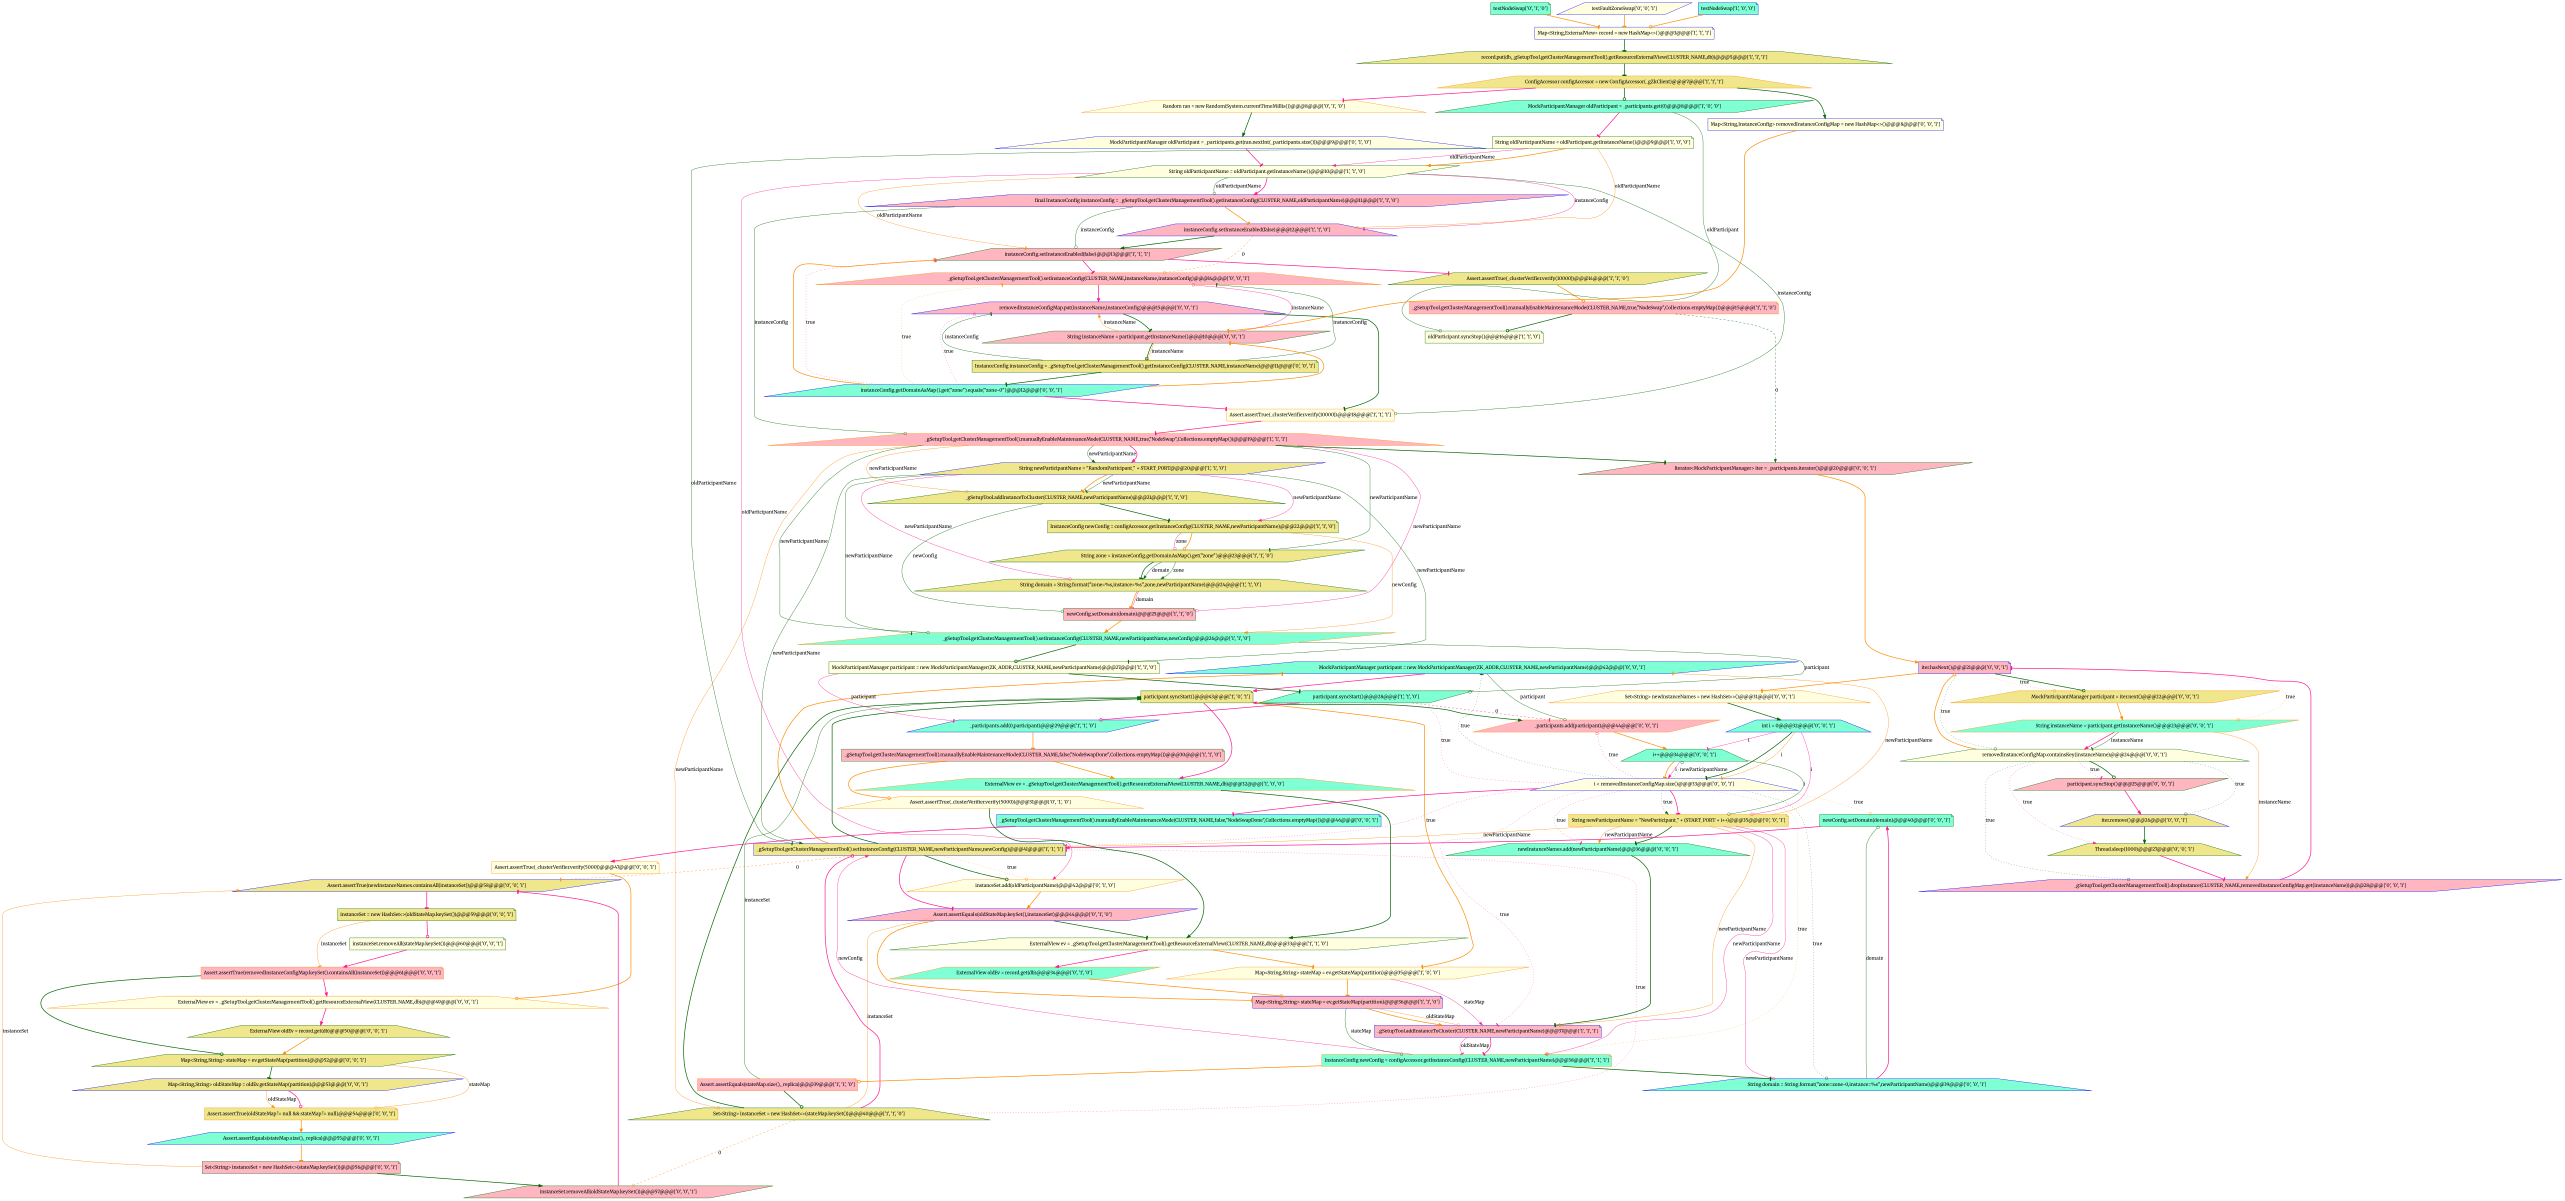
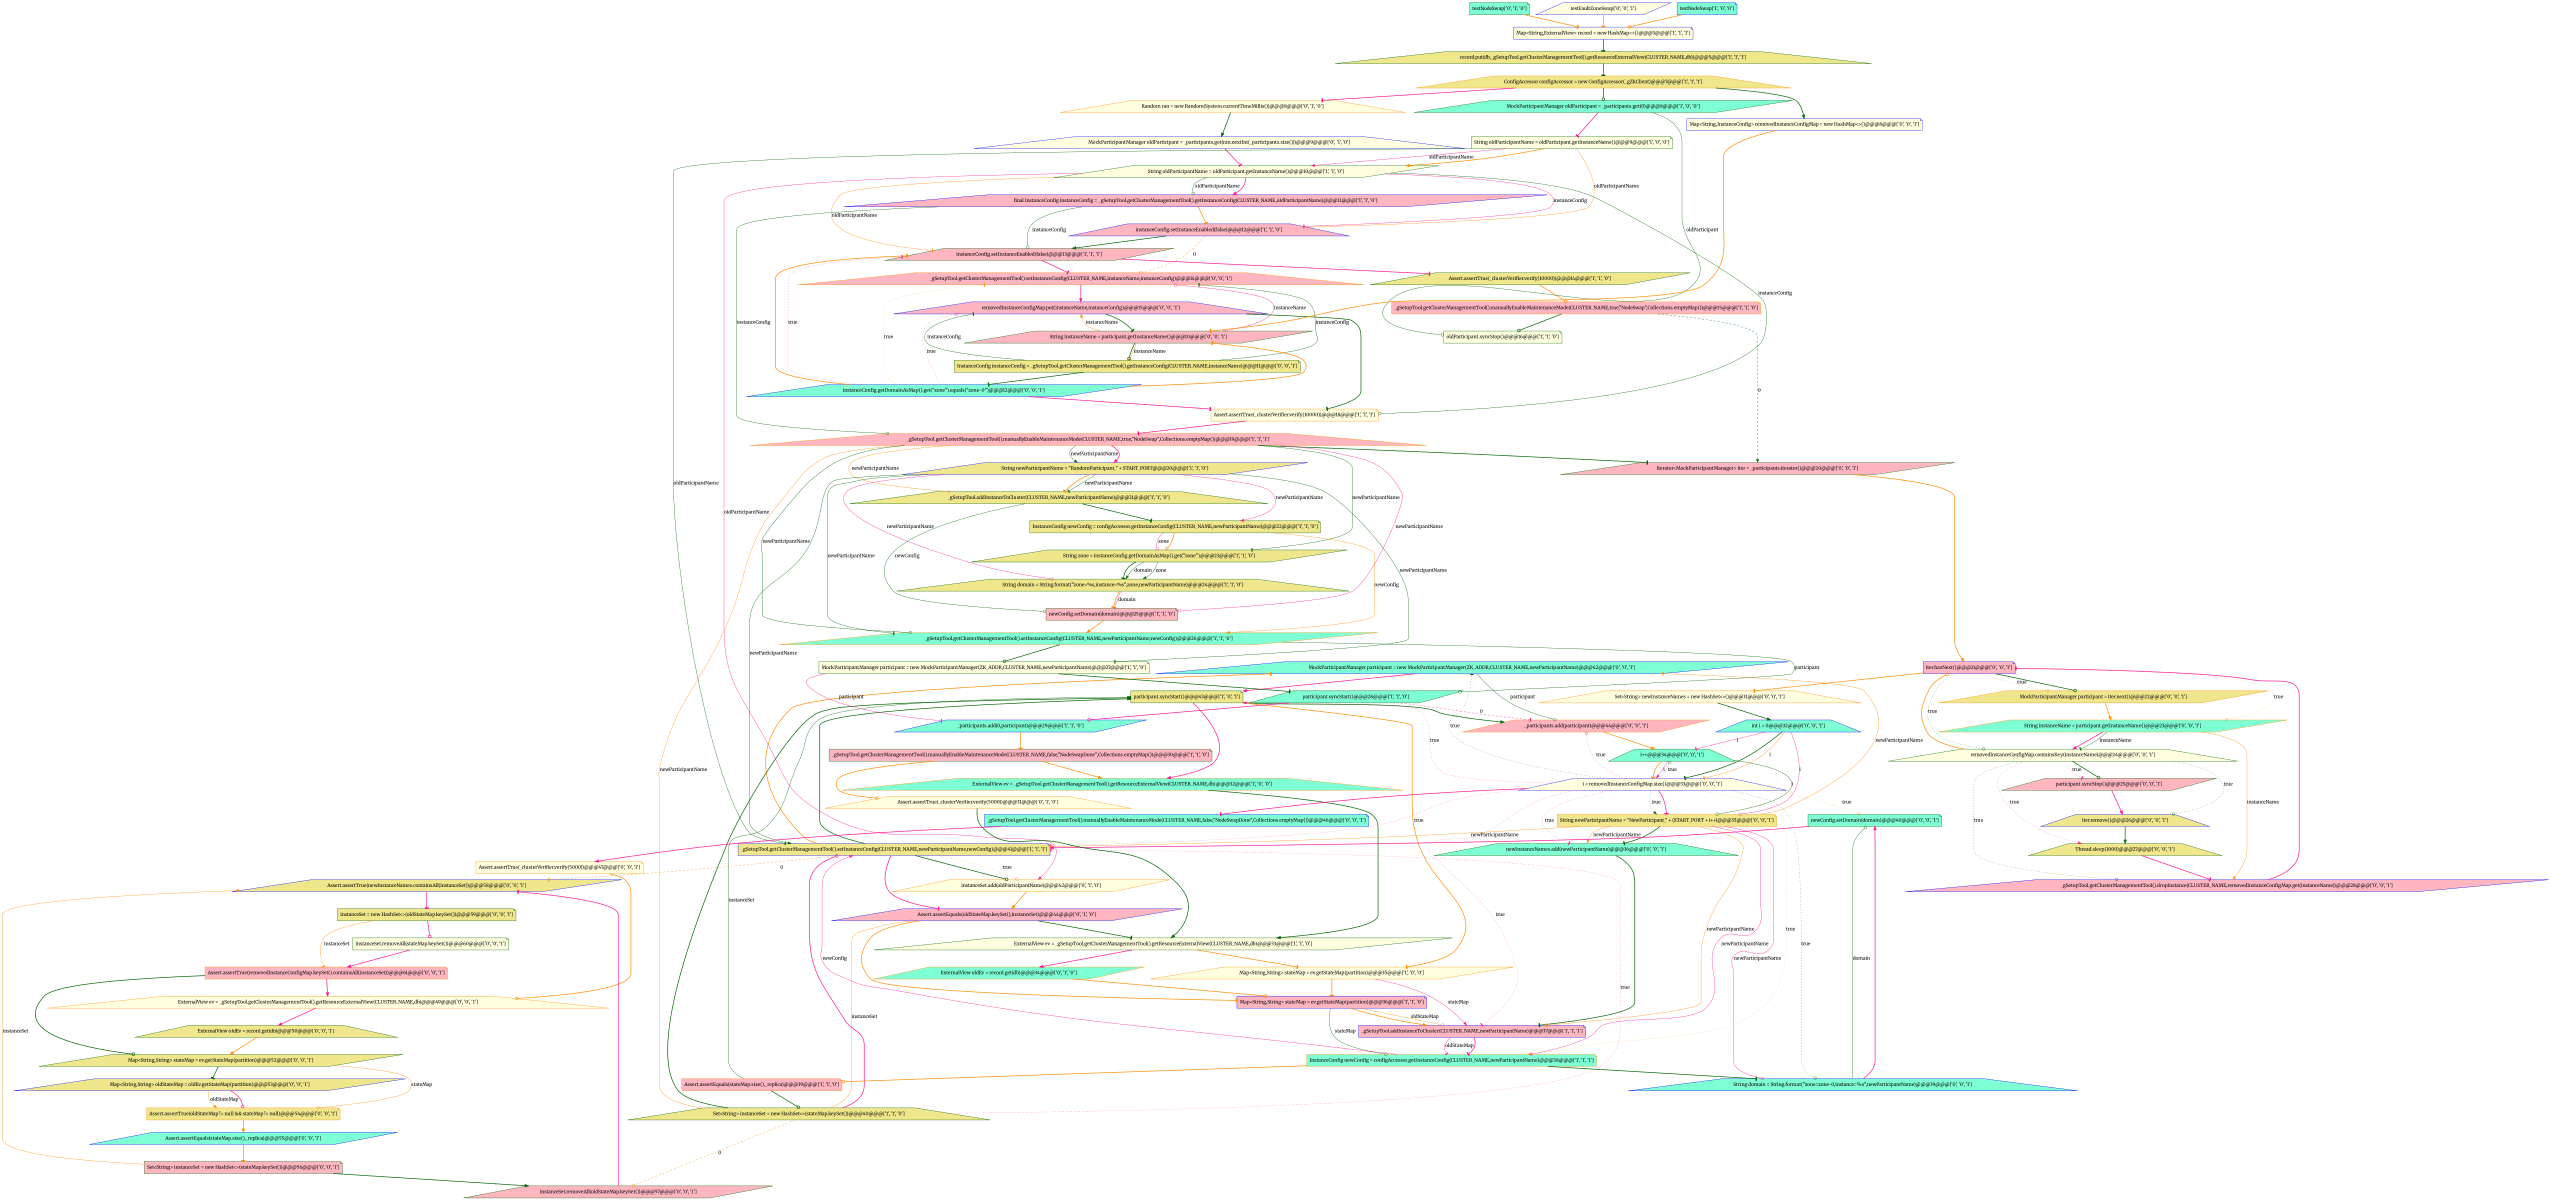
edge "i < removedInstanceConfigMap.size()@@@33@@@['0', '0', '1']" -> "i++@@@34@@@['0', '0', '1']": label "newParticipantName" -> "true"
